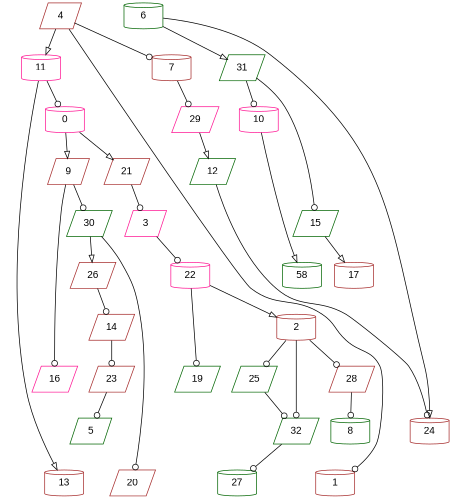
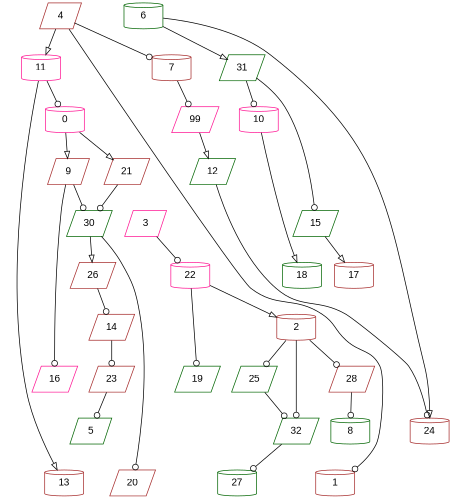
node "29": label "29" -> "99"
edge "21" -> "3": now "21" -> "30"
node "58": label "58" -> "18"
